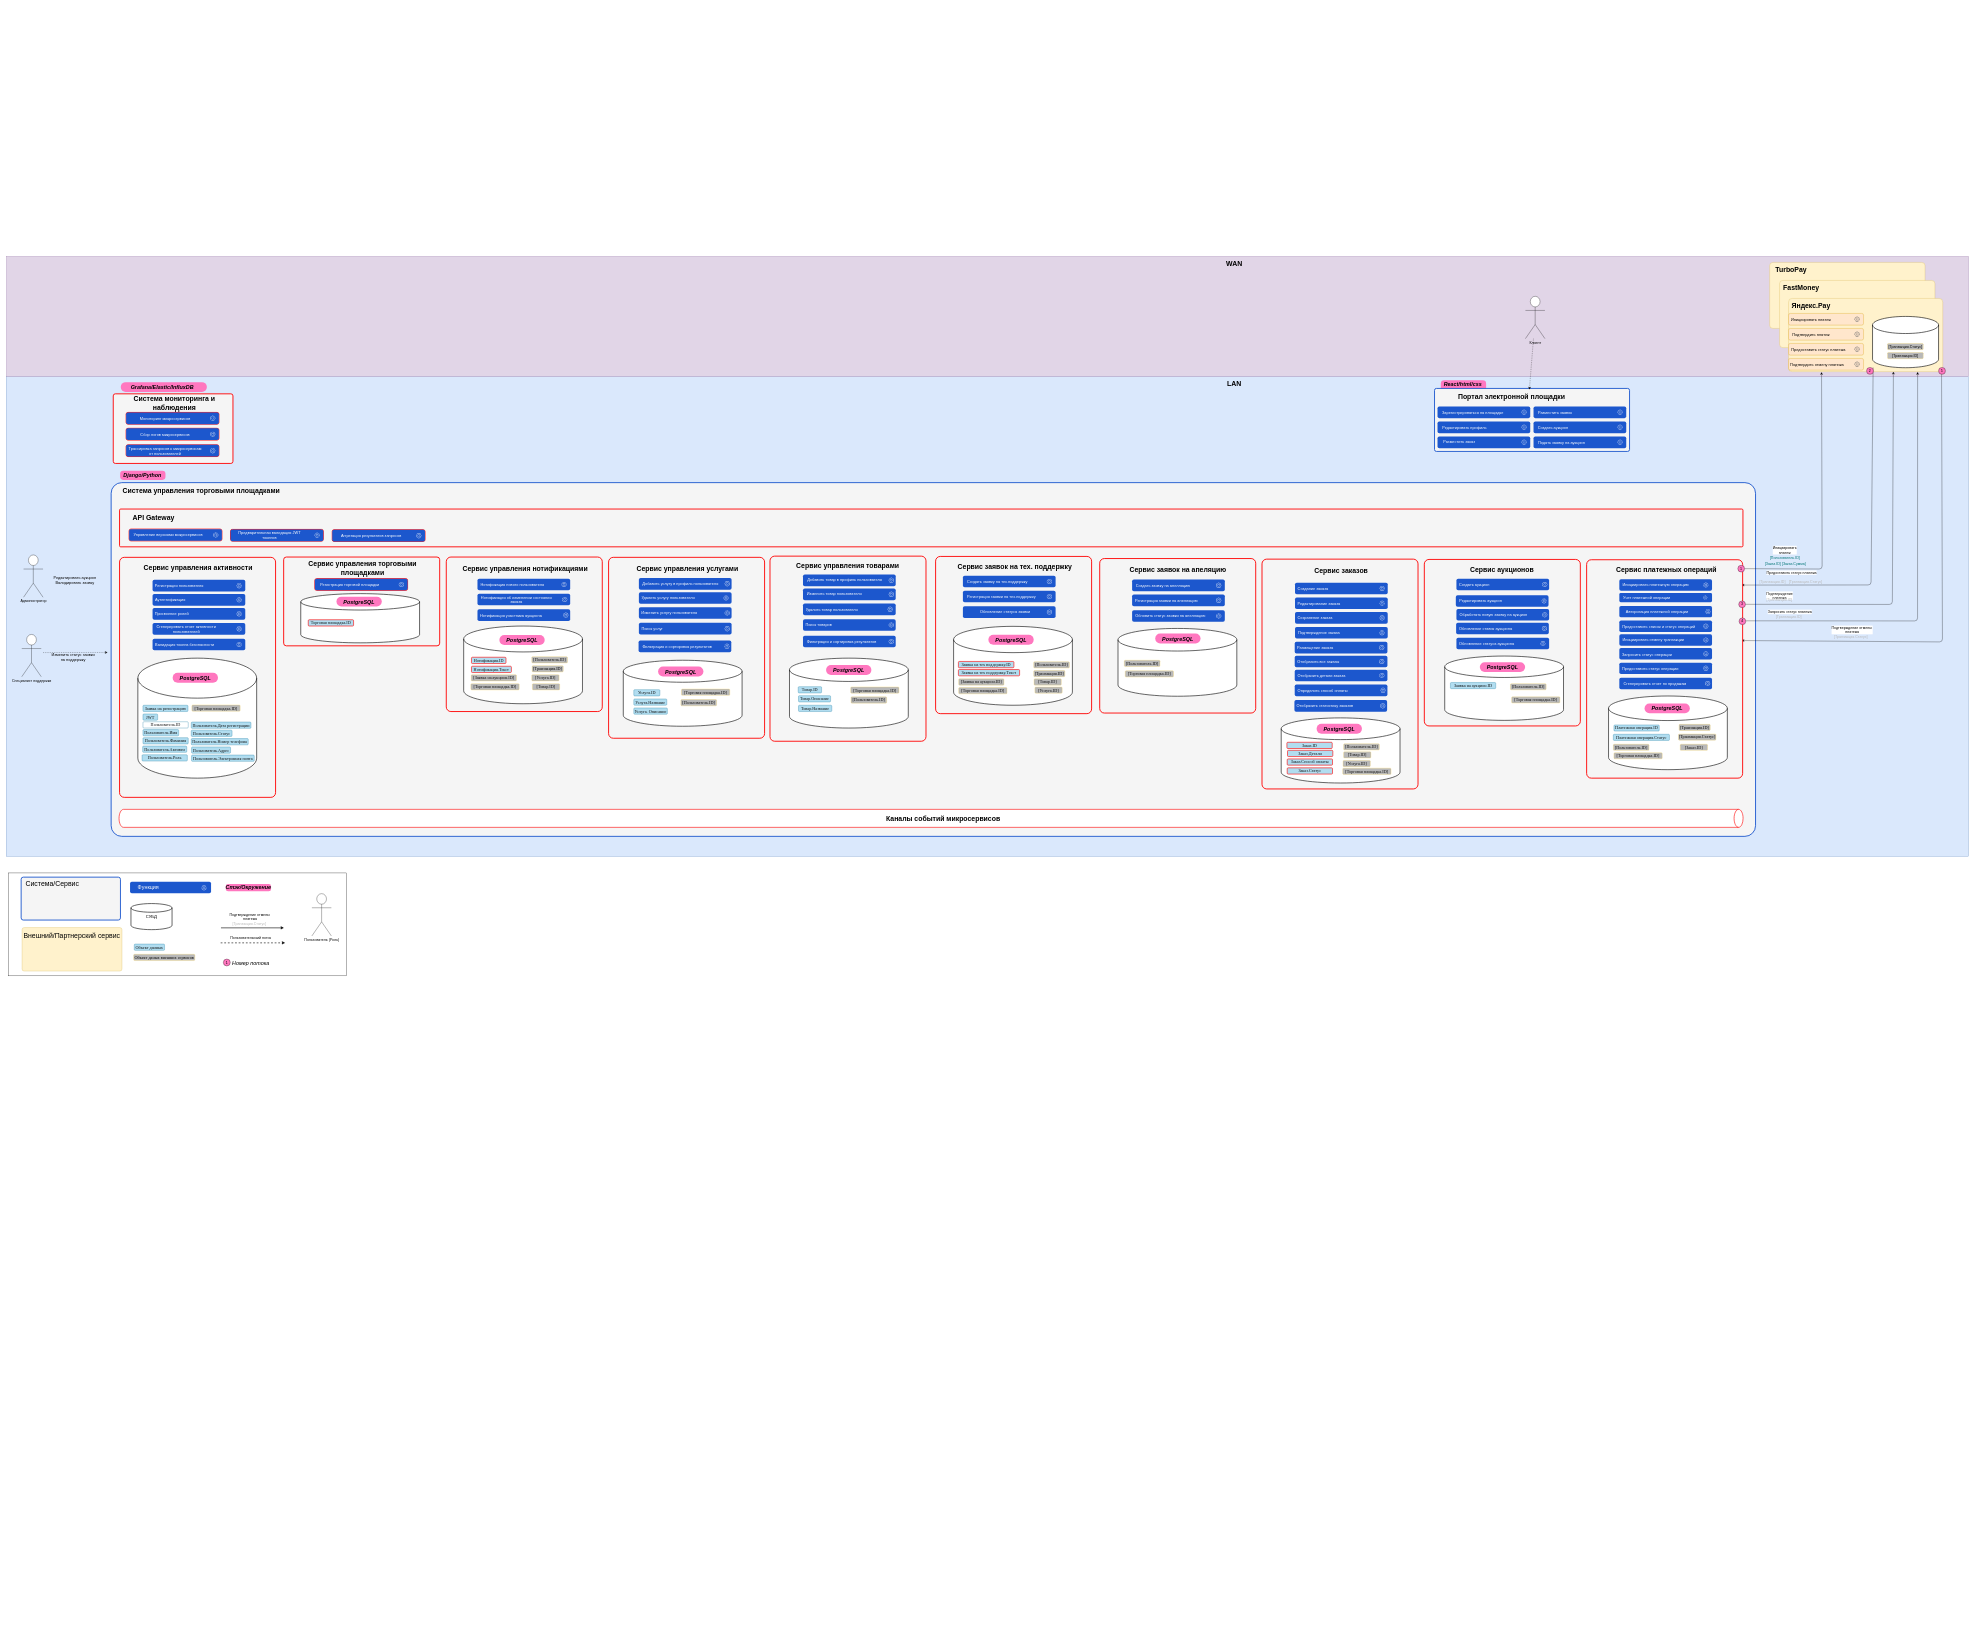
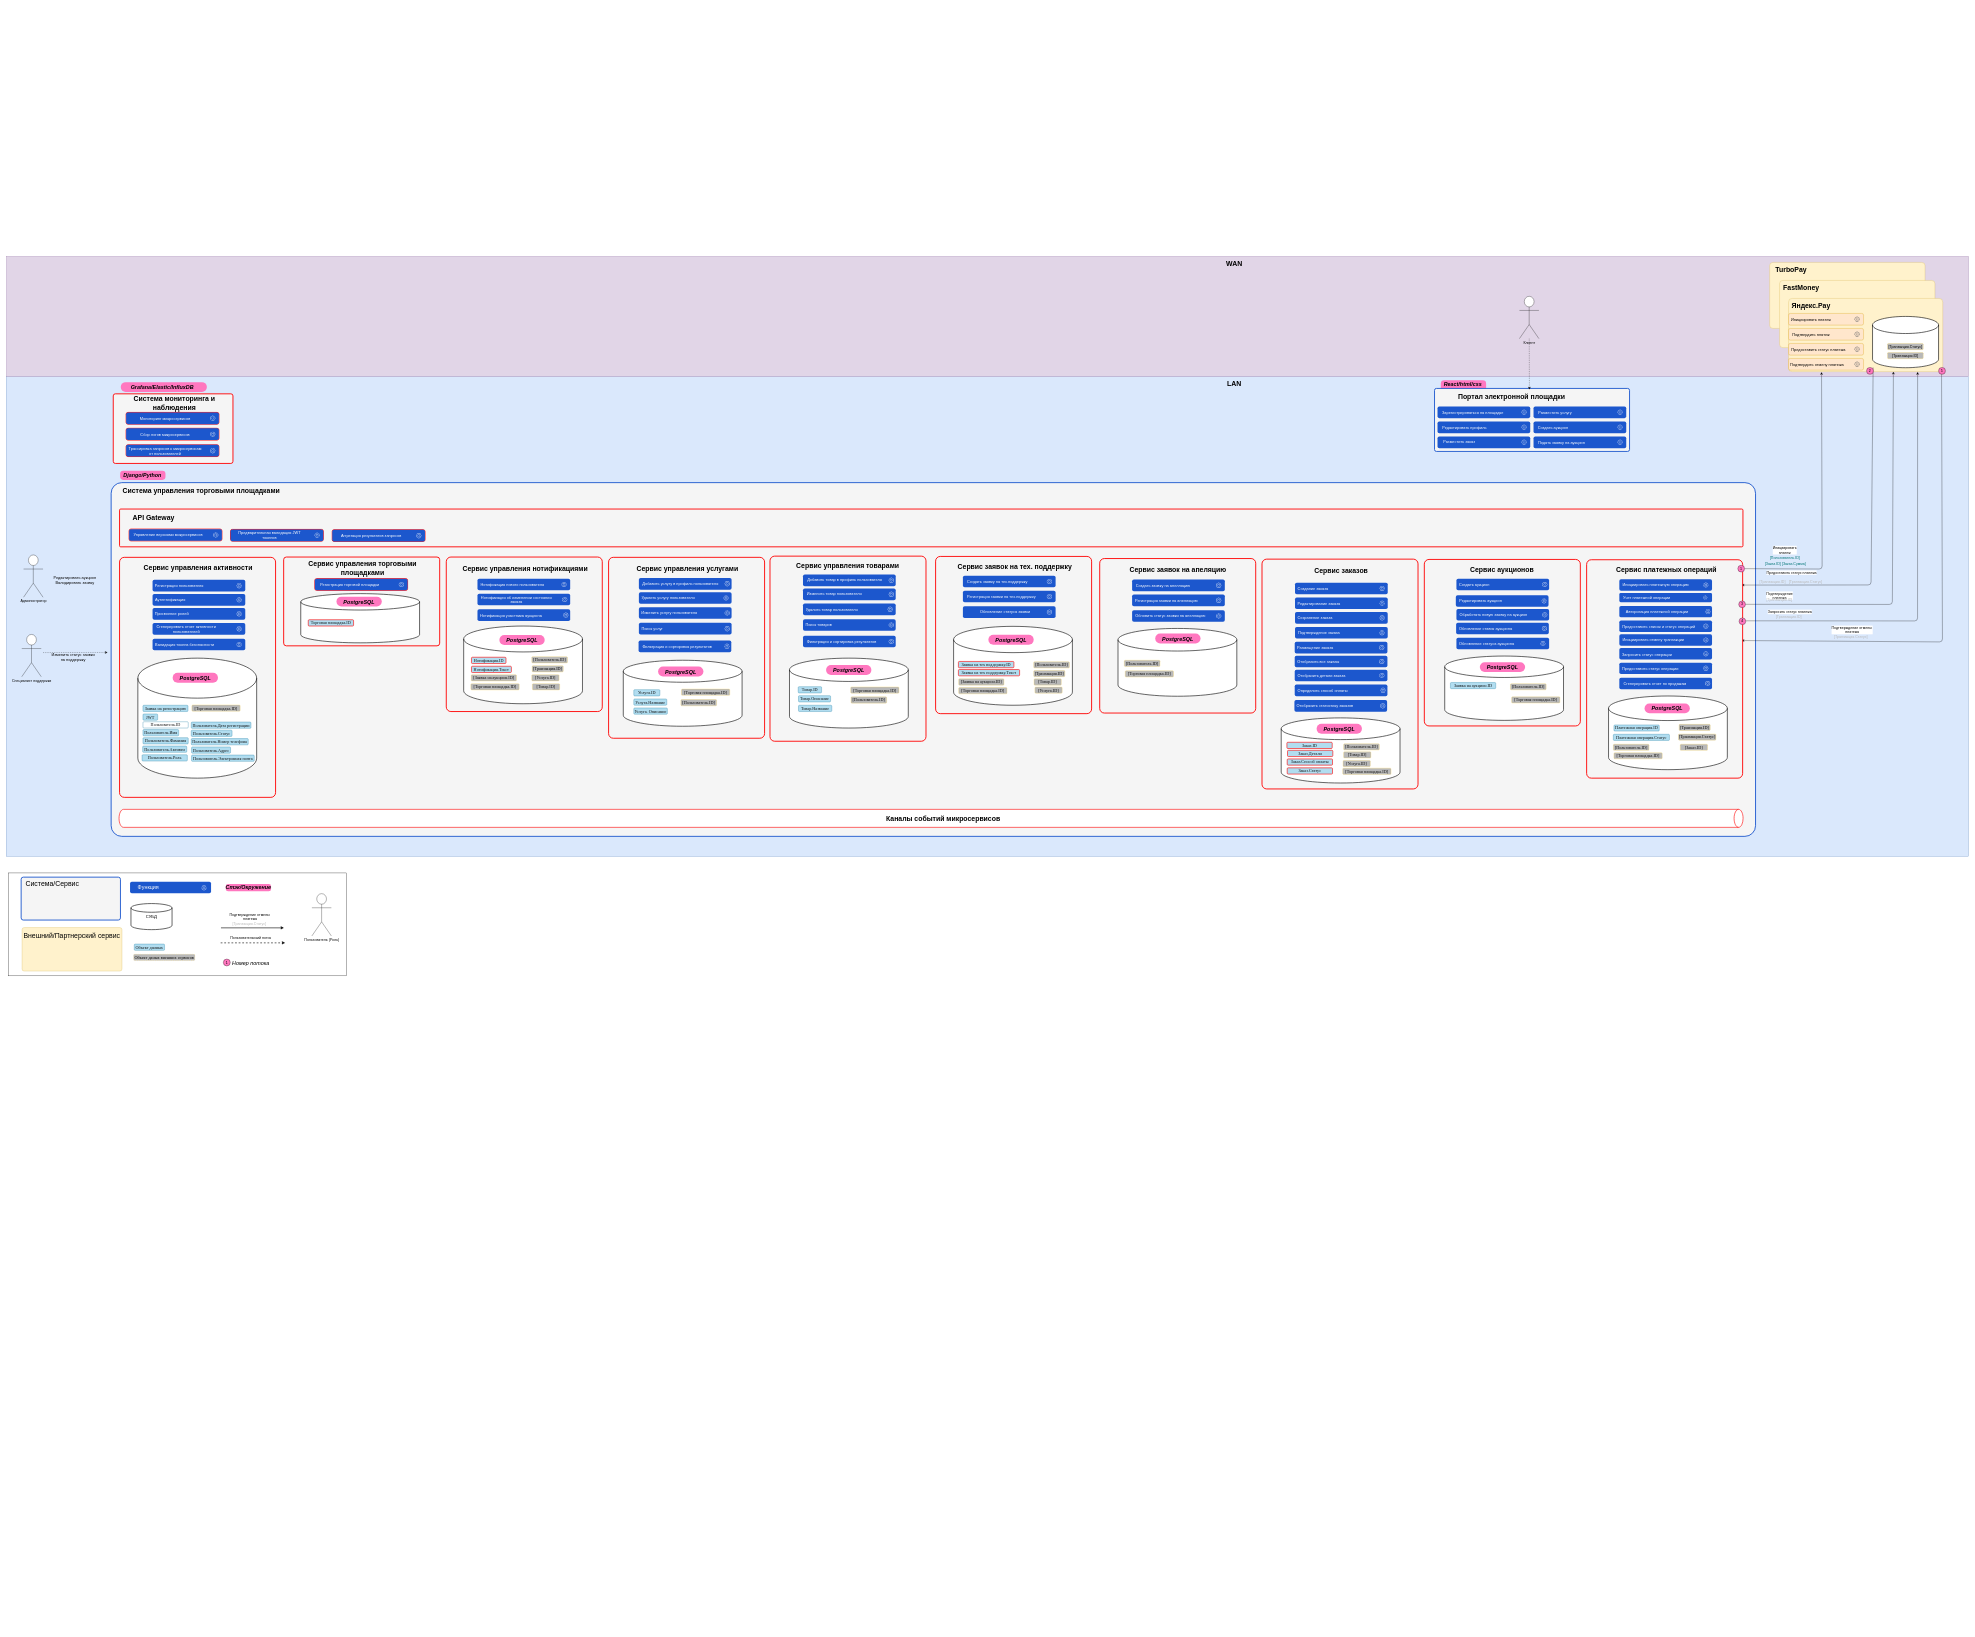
node "Клиент": moved (1535, 317) -> (1529, 317)
node "Разместить заявок": label "Разместить заявок" -> "Разместить услугу"
node "Объект даных внешних сервисов": style solid -> dashed
